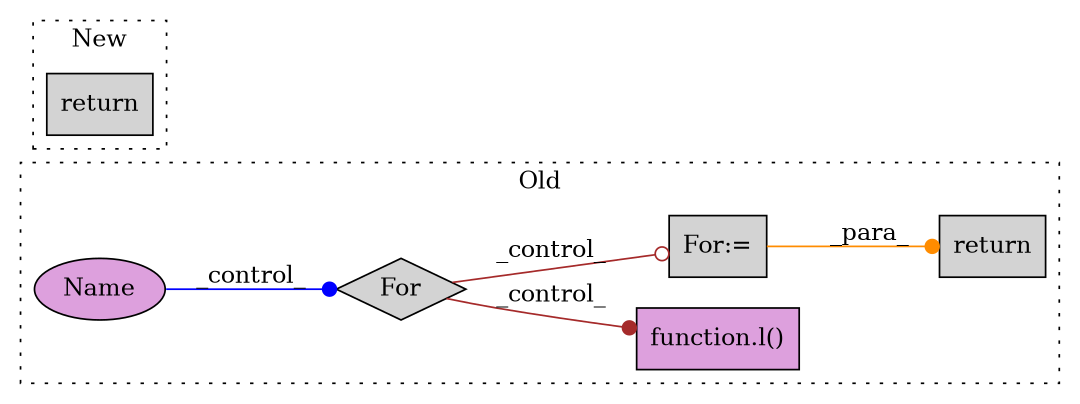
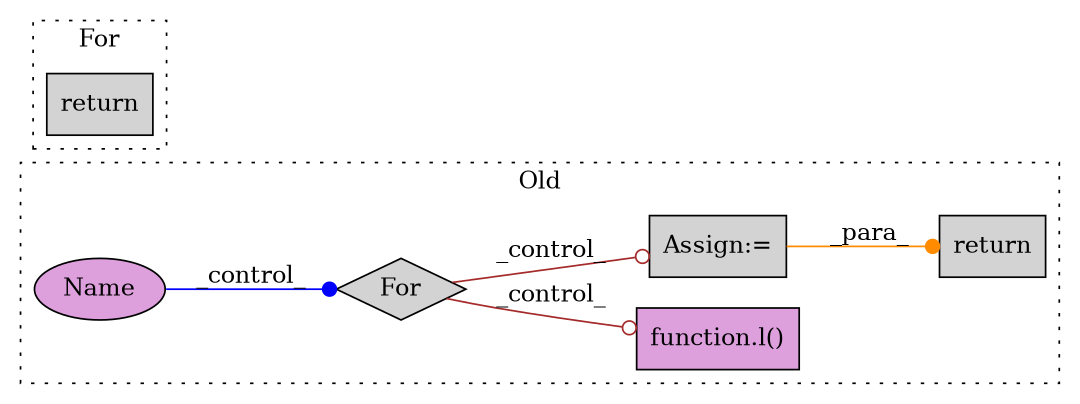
cluster "New": label "New" -> "For"
node "For:=": label "For:=" -> "Assign:="
edge "For" -> "function.l()": arrowhead dot -> odot
